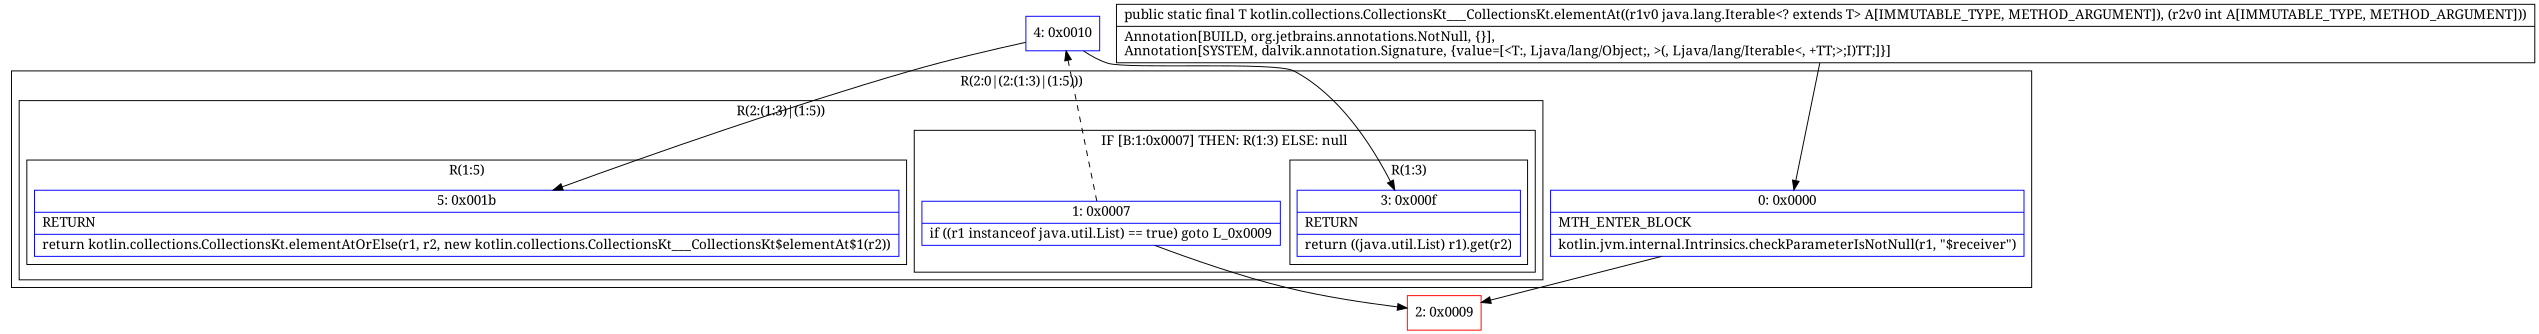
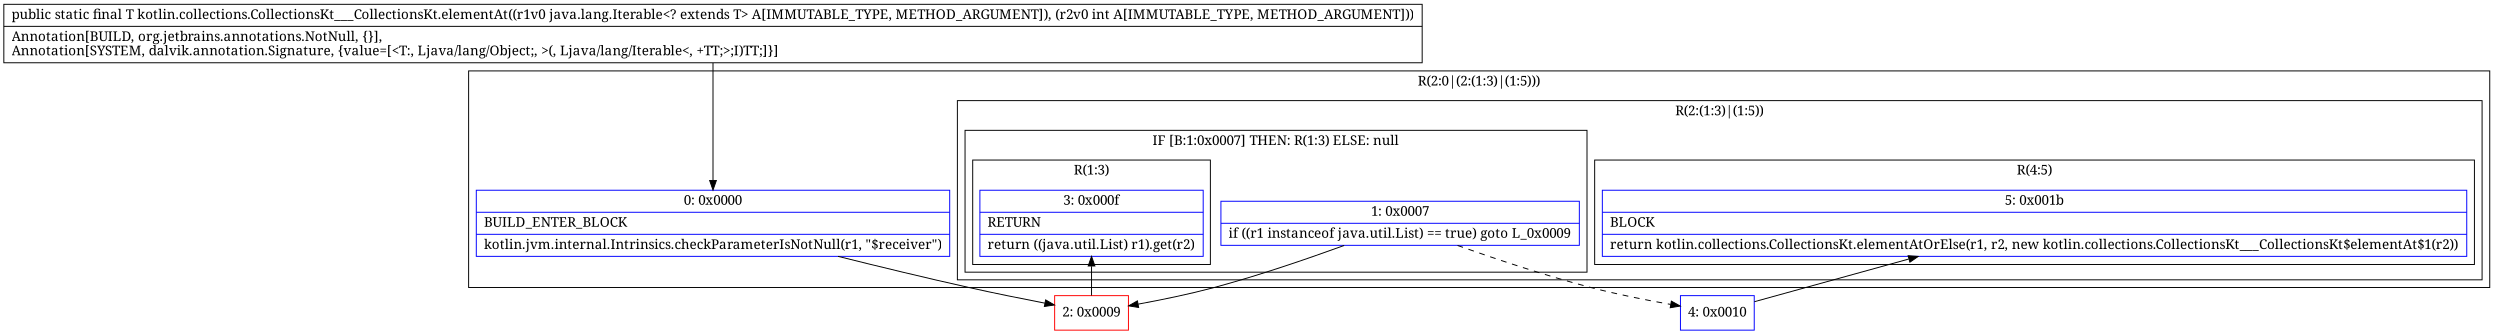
edge "4: 0x0010" -> "3: 0x000f": now "2: 0x0009" -> "3: 0x000f"
cluster "R(1:5)": label "R(1:5)" -> "R(4:5)"
node "5: 0x001b": text "RETURN" -> "BLOCK"
node "0: 0x0000": text "MTH_ENTER_BLOCK" -> "BUILD_ENTER_BLOCK"
